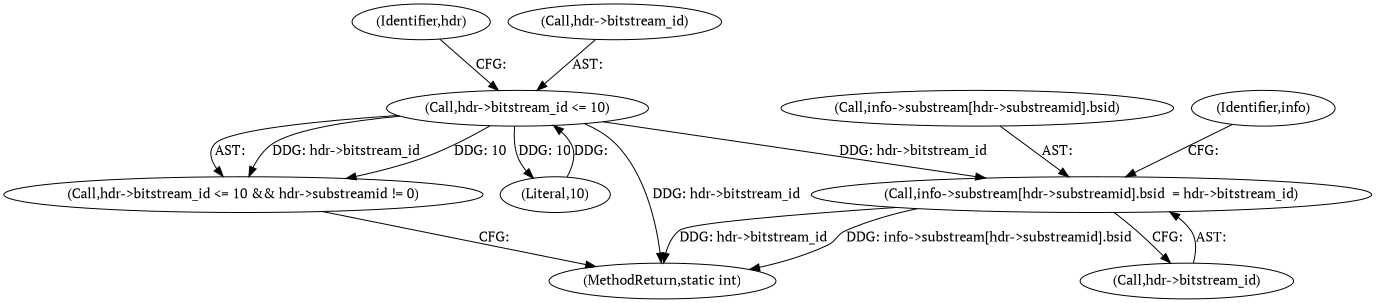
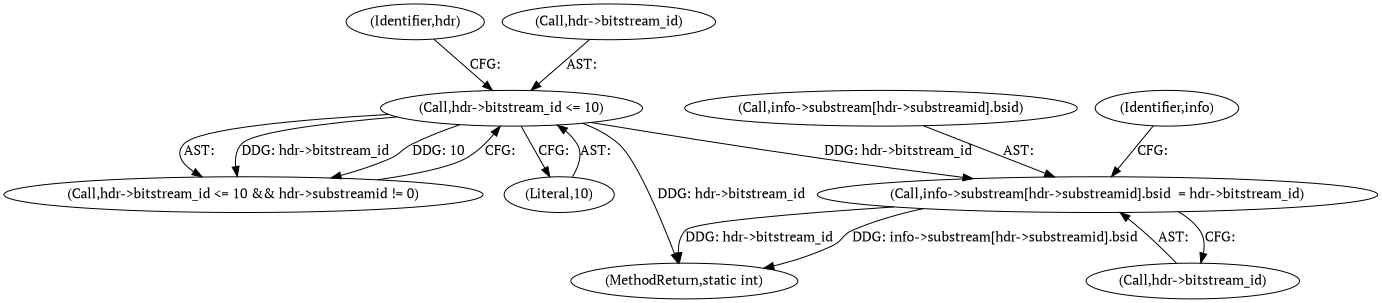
edge "(Call,hdr->bitstream_id <= 10)" -> "(Literal,10)": label "DDG: 10" -> "CFG: "
edge "(Literal,10)" -> "(Call,hdr->bitstream_id <= 10)": label "DDG: " -> "AST: "
edge "(Call,hdr->bitstream_id <= 10 && hdr->substreamid != 0)" -> "(MethodReturn,static int)": now "(Call,hdr->bitstream_id <= 10 && hdr->substreamid != 0)" -> "(Call,hdr->bitstream_id <= 10)"
